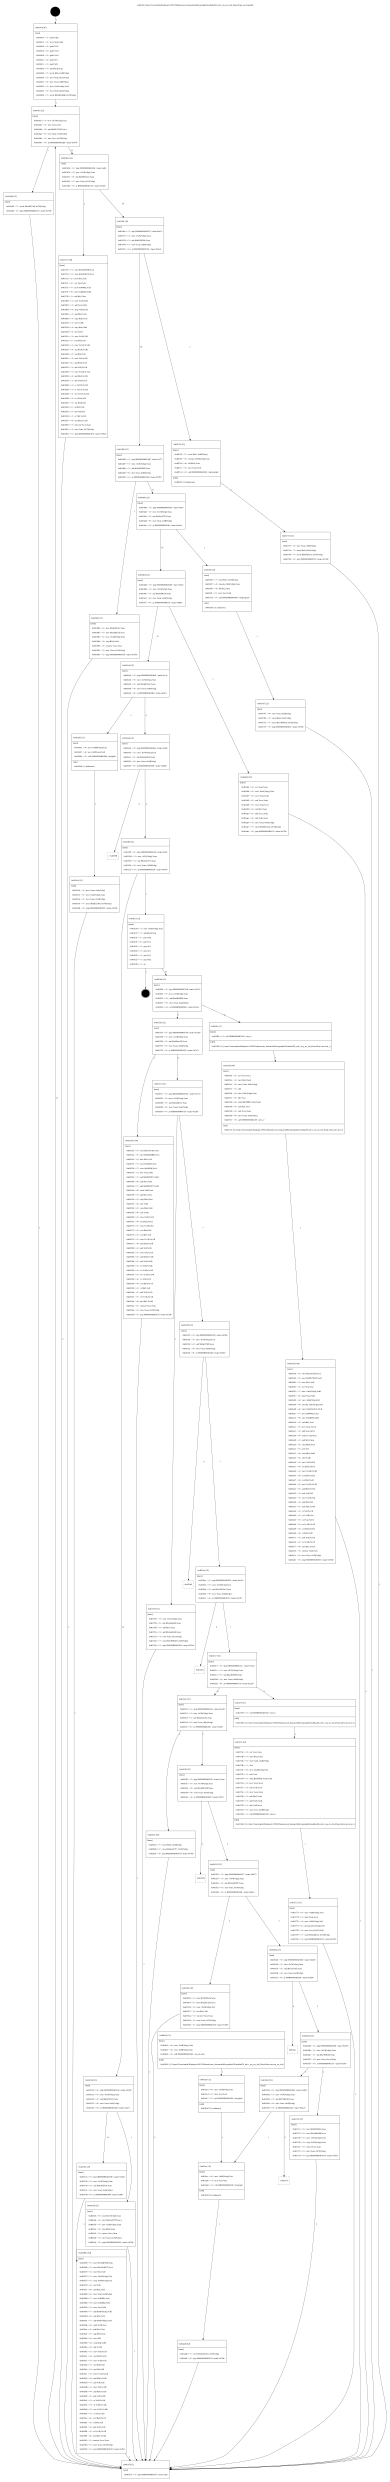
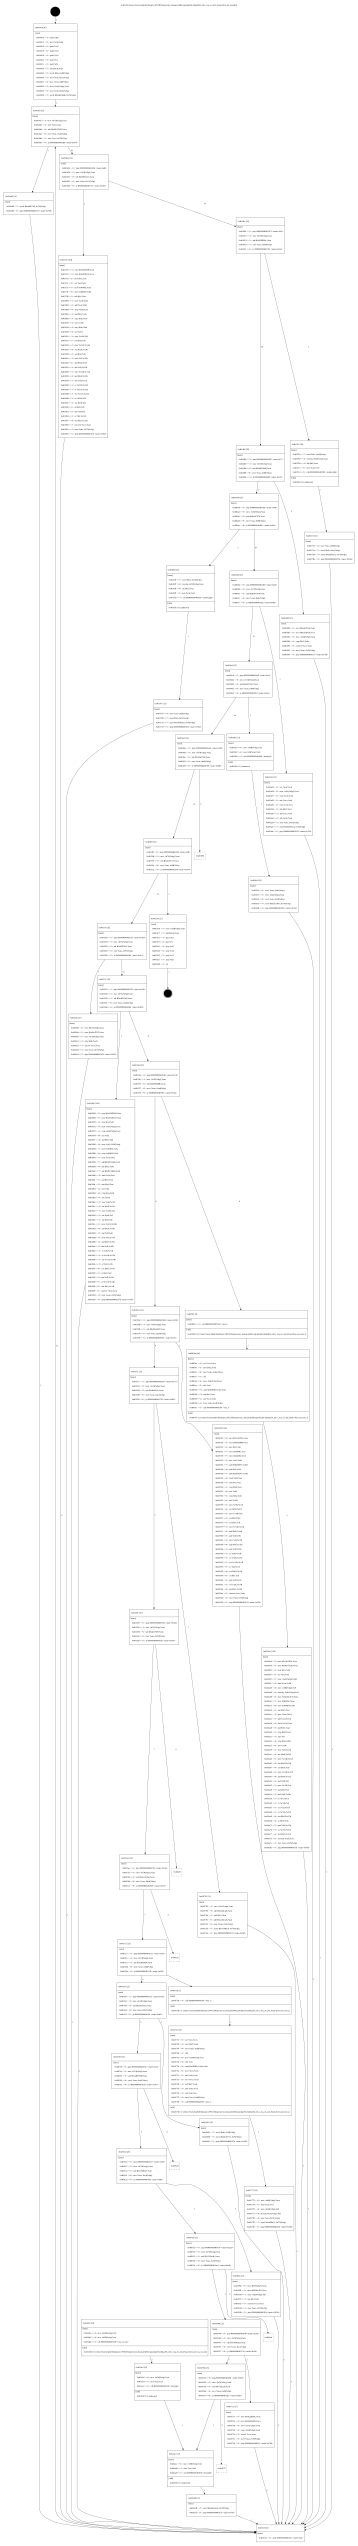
edge "0x401b14 [21]" -> "0x40154a [25]": now "0x401531 [25]" -> "0x40154a [25]"
